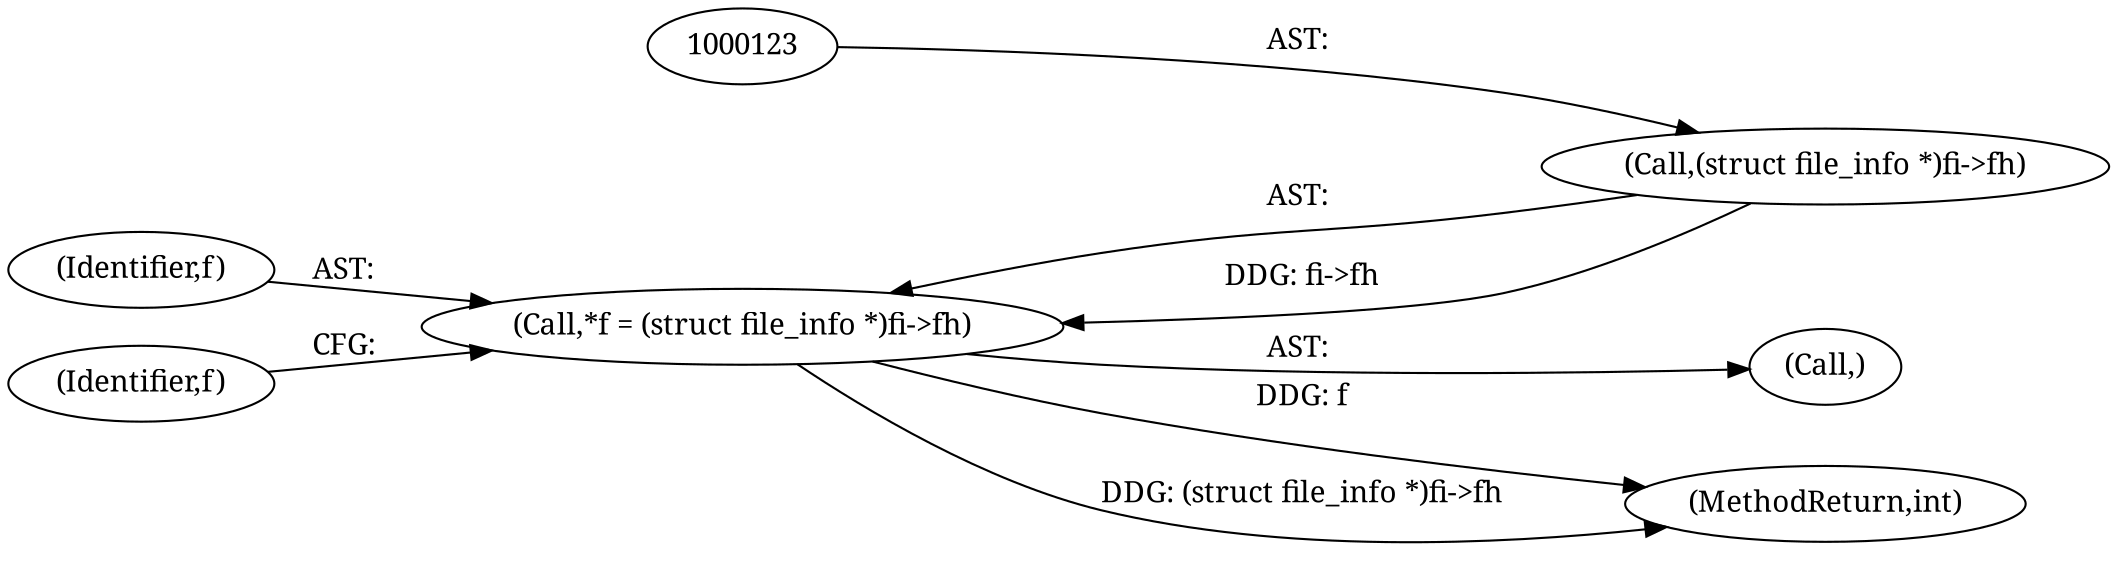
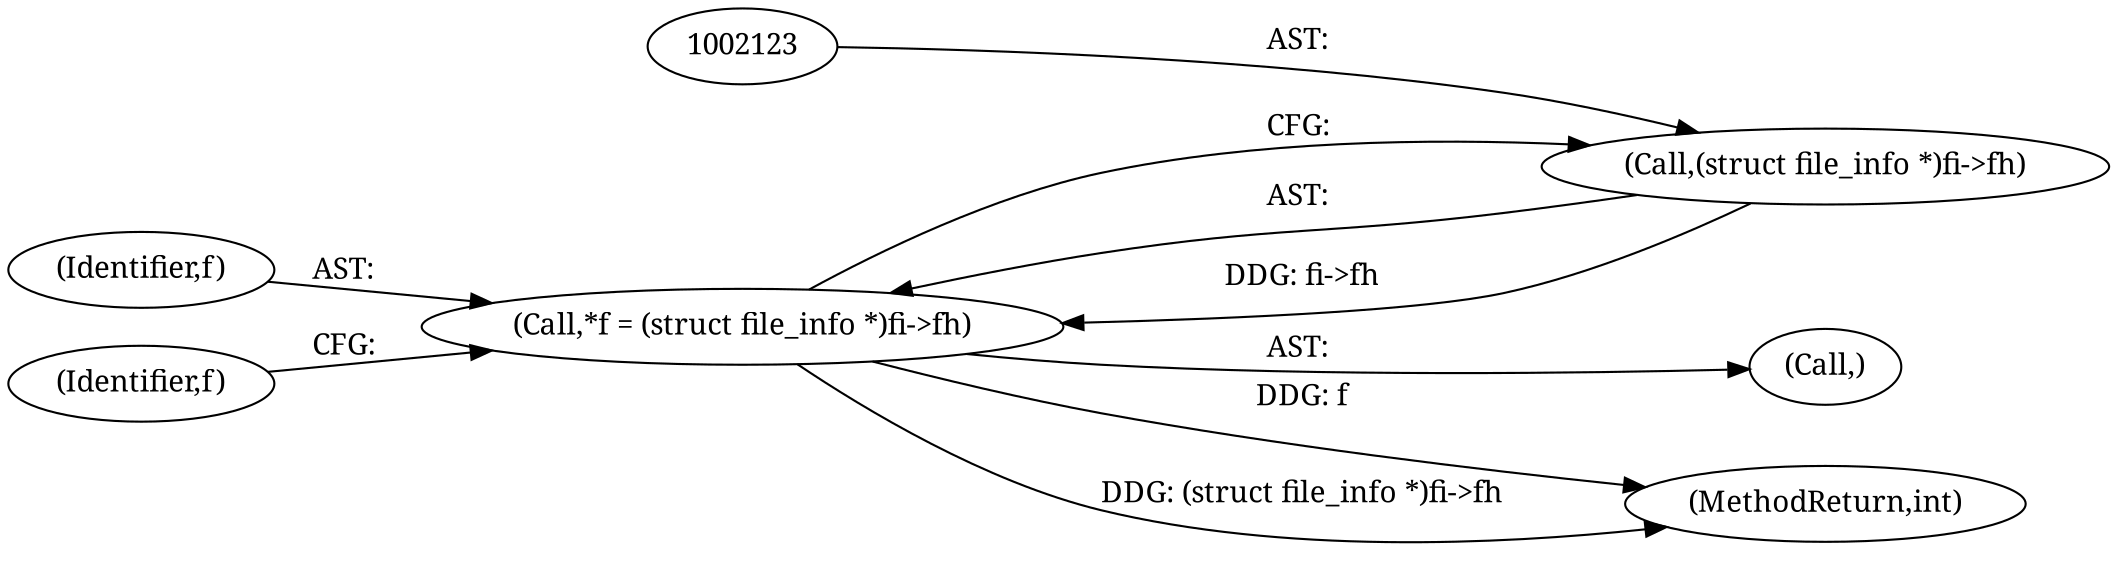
node "1000123": label "1000123" -> "1002123"
edge "(Call,*f = (struct file_info *)fi->fh)" -> "(Call,(struct file_info *)fi->fh)": added, label "CFG:"
